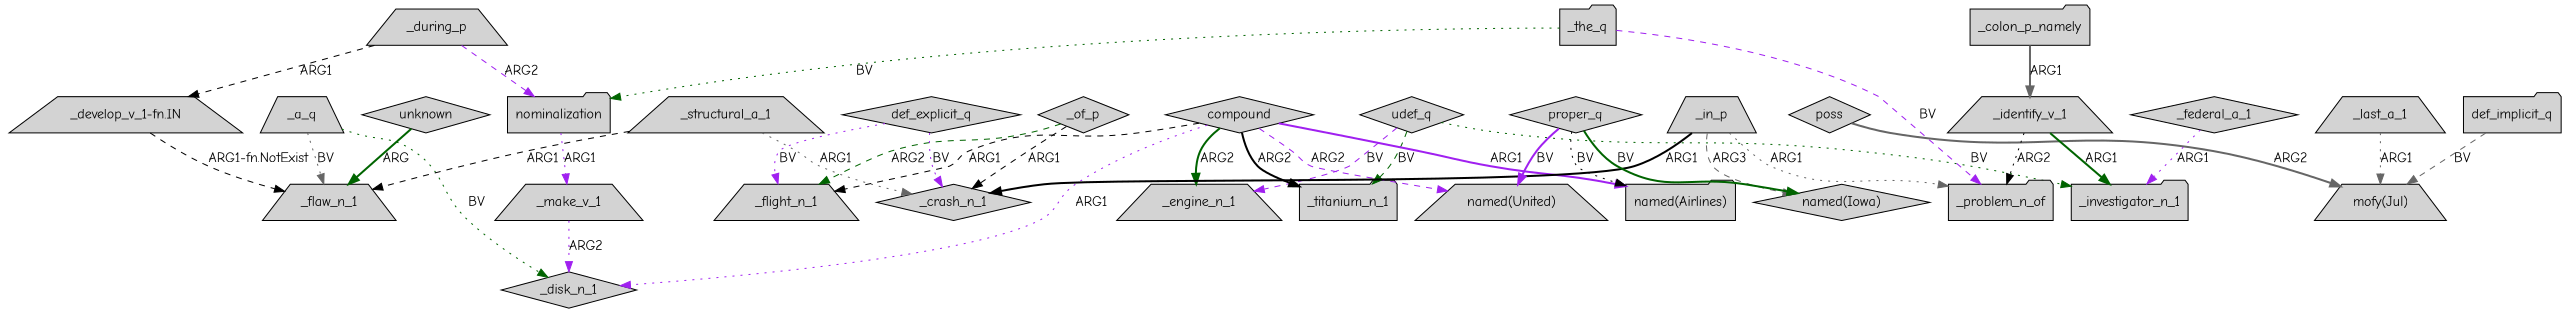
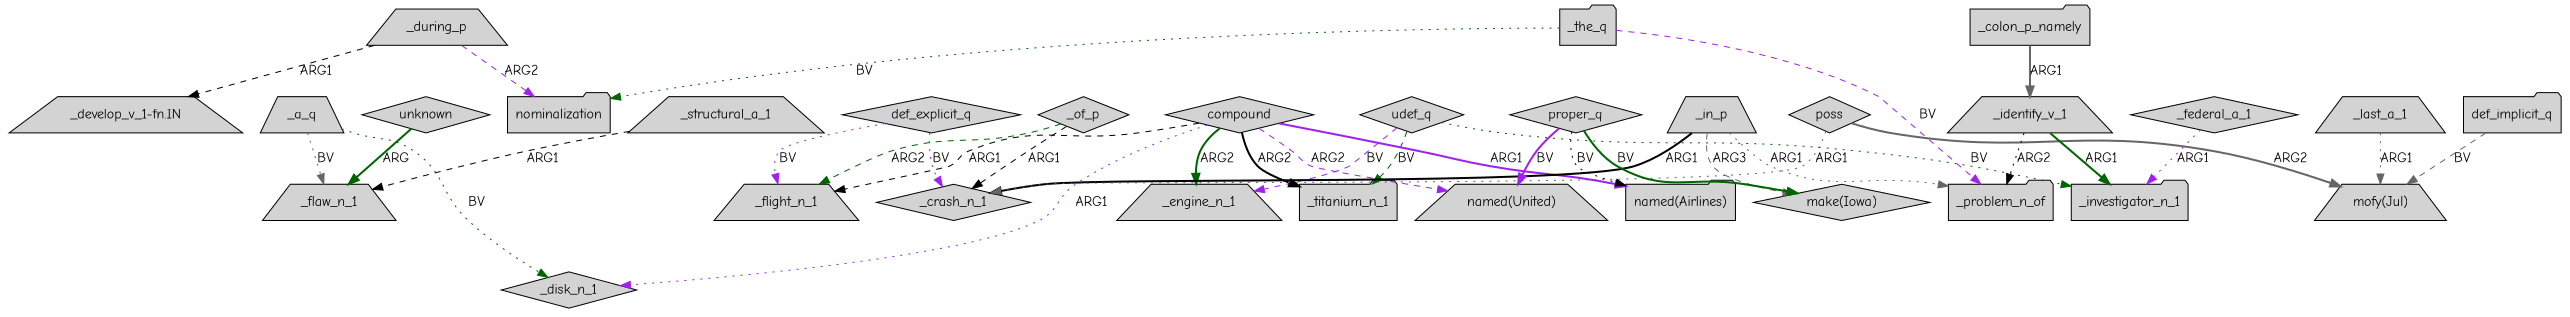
edge "_develop_v_1-fn.IN" -> "_flaw_n_1": removed, label "ARG1-fn.NotExist"
edge "_structural_a_1" -> "_crash_n_1": now "poss" -> "_crash_n_1"
node "_make_v_1": removed
node "named(Iowa)": label "named(Iowa)" -> "make(Iowa)"
